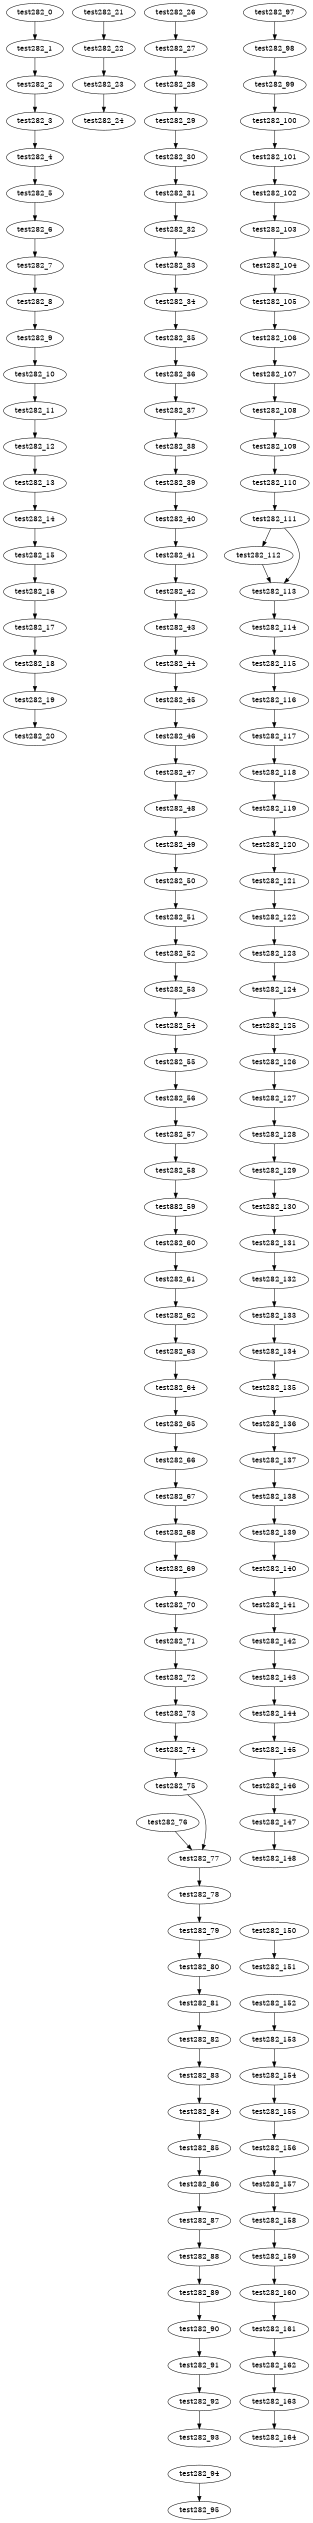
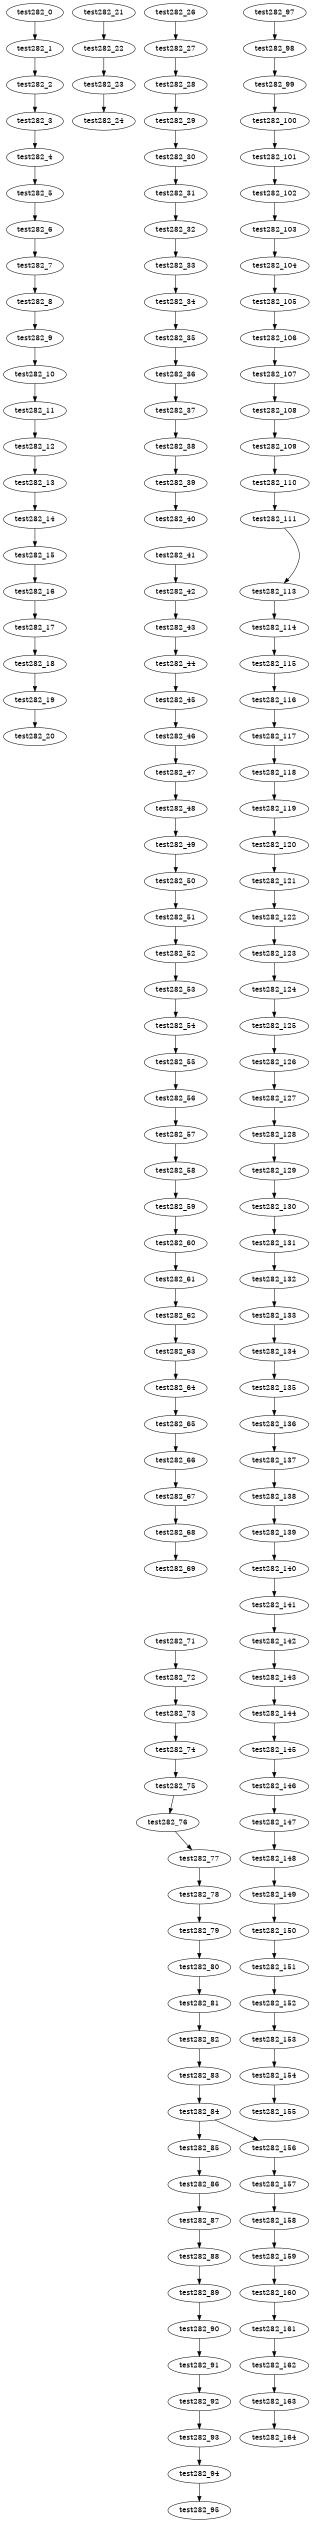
edge "test282_40" -> "test282_41": removed
node "test282_112": removed
node "test882_59": label "test882_59" -> "test282_59"
node "test282_70": removed
edge "test282_75" -> "test282_77": now "test282_75" -> "test282_76"
node "test282_149": added
edge "test282_151" -> "test282_152": added
edge "test282_155" -> "test282_156": now "test282_84" -> "test282_156"
edge "test282_93" -> "test282_94": added
